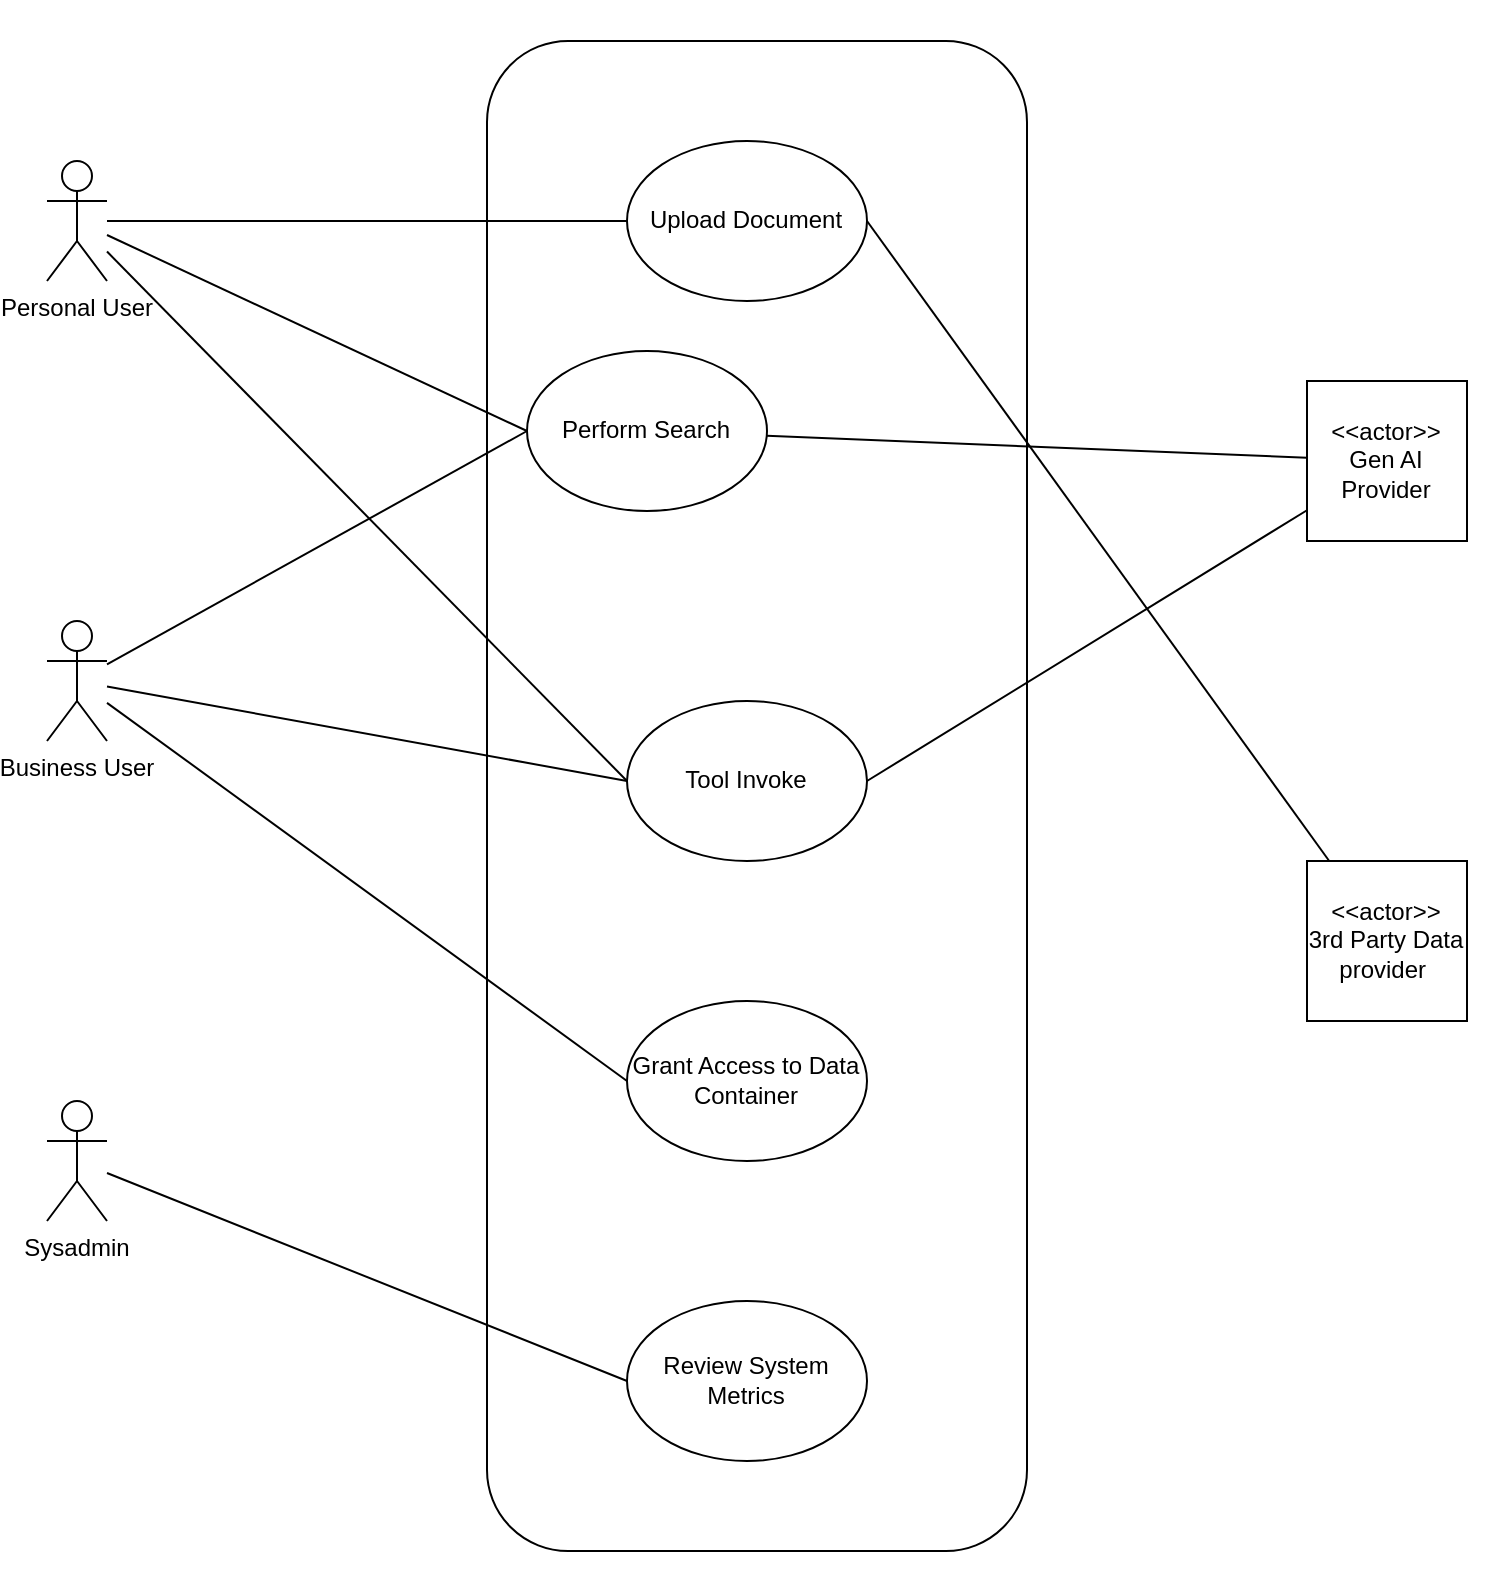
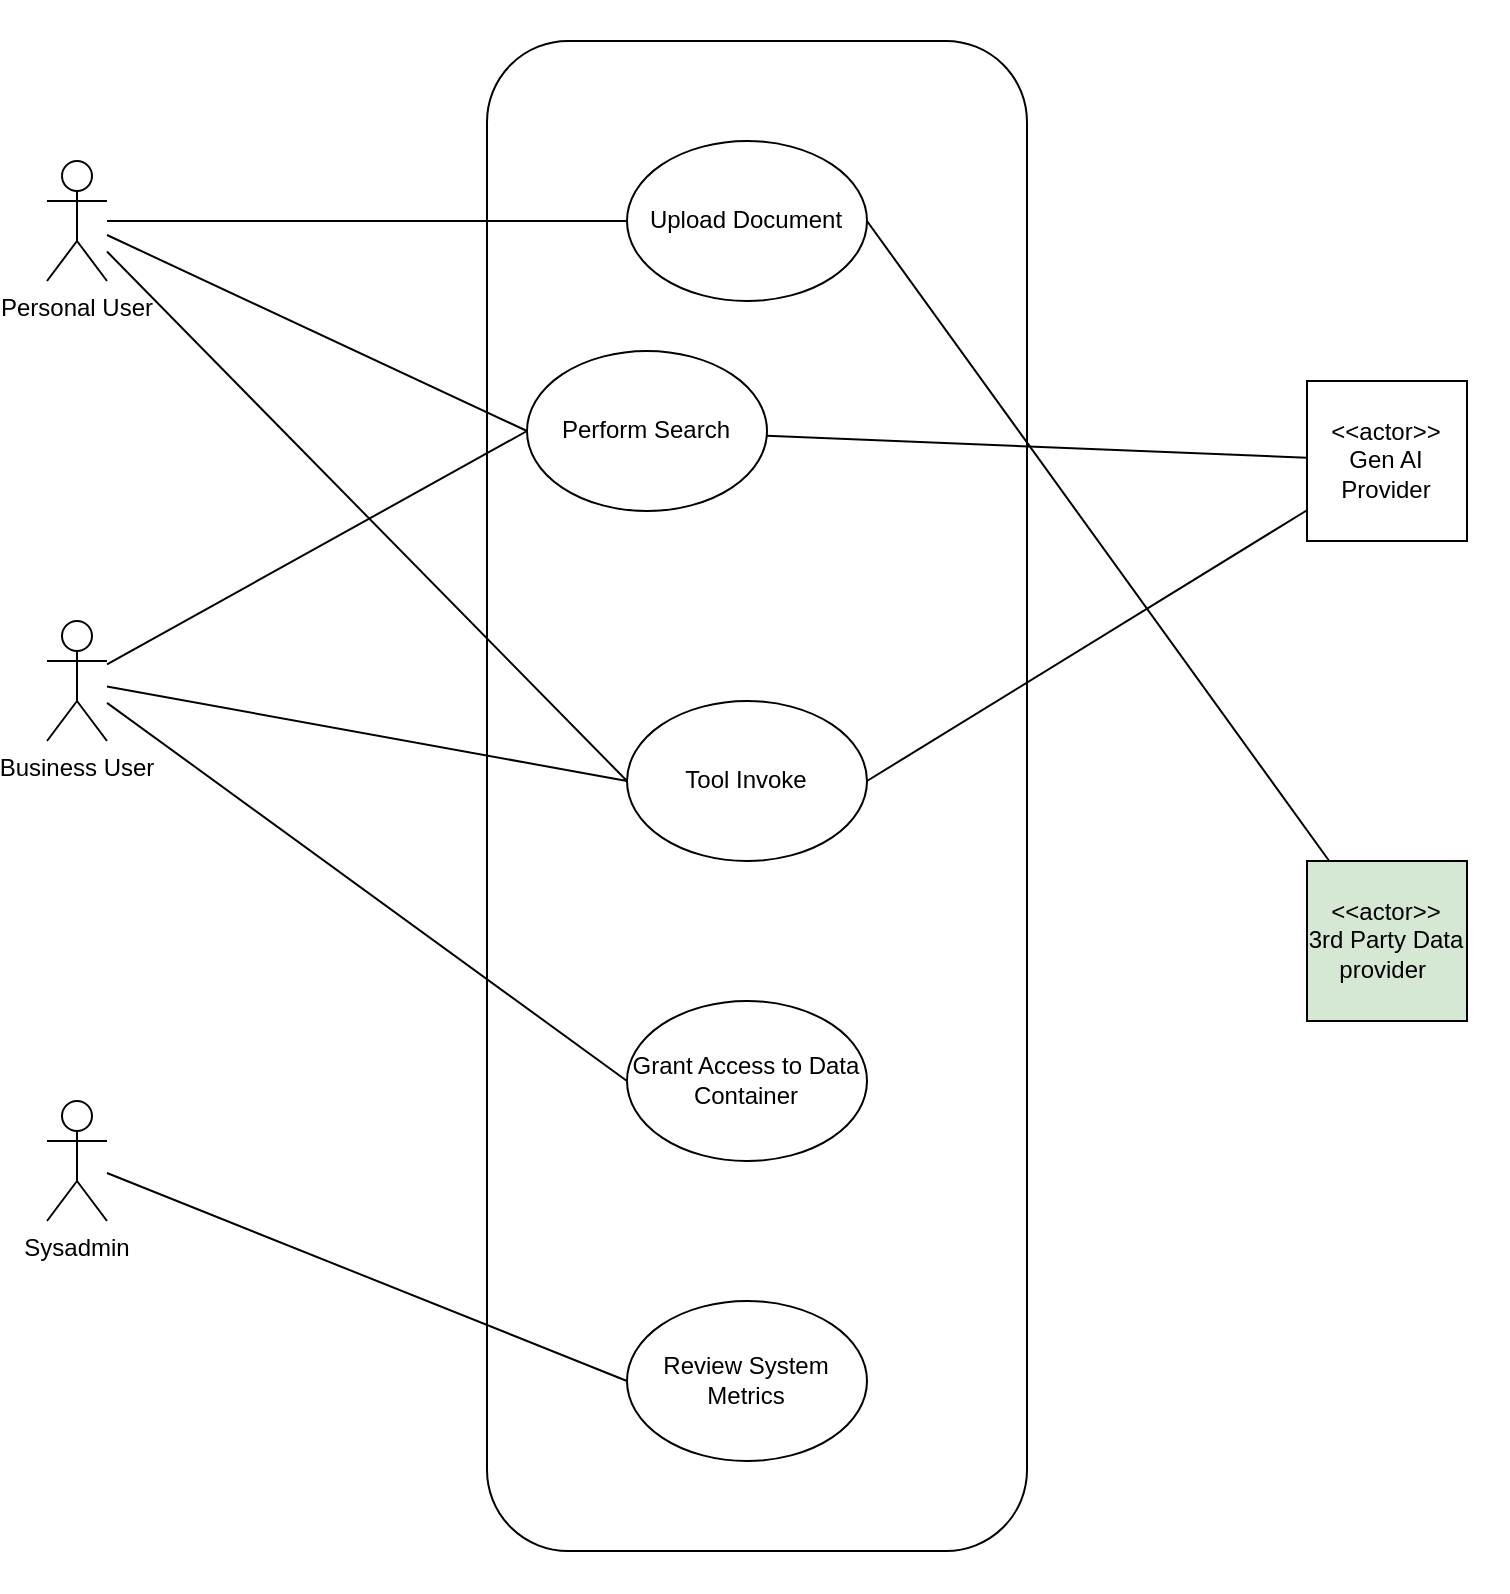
node "<<actor>> 3rd Party Data provider": fillcolor #ffffff -> #d5e8d4
